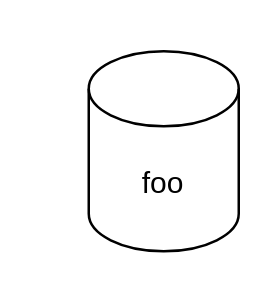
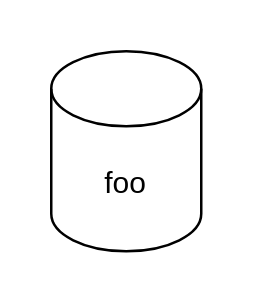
node "foo": moved (164, 151) -> (126, 151)
